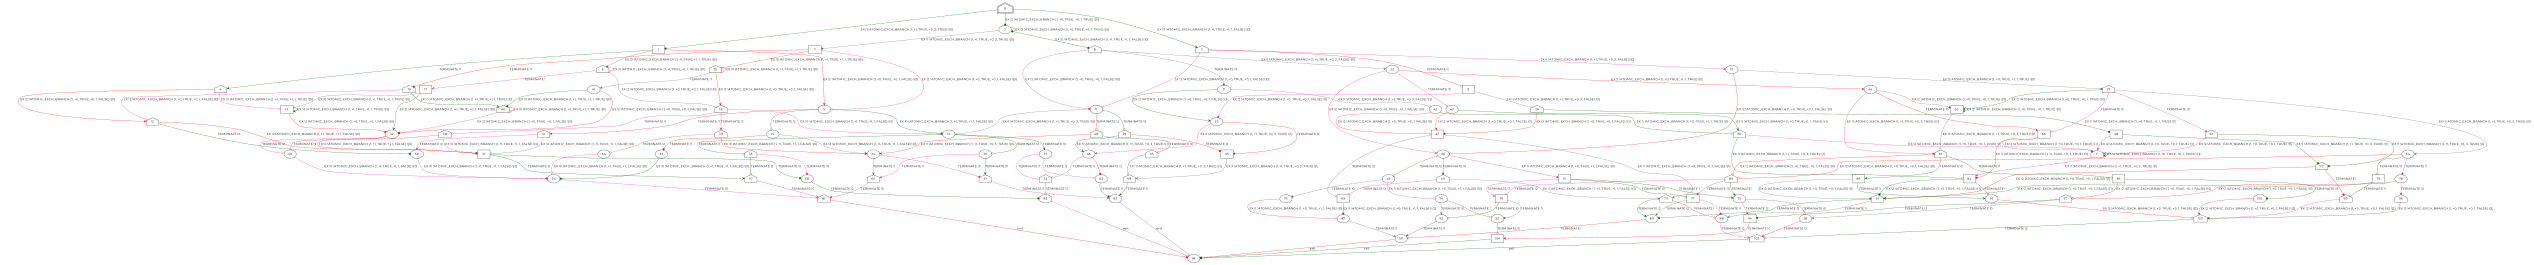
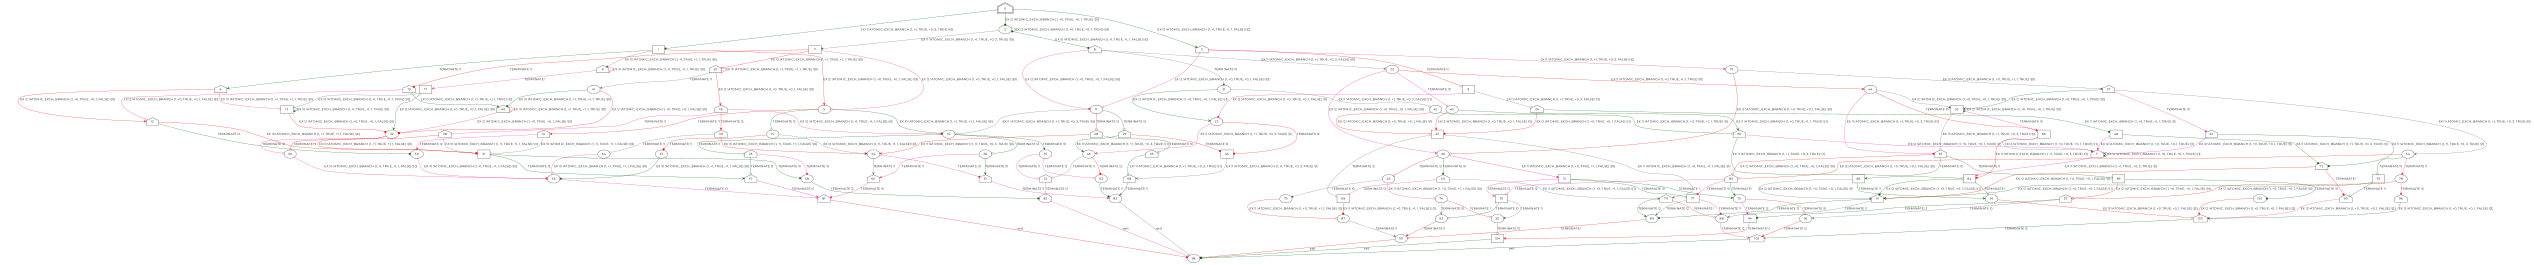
edge "6" -> "18": removed, label "EX !2 !ATOMIC_EXCH_BRANCH (1, +0, TRUE, +0, 1, FALSE) !{0}"
edge "27" -> "66": now "53" -> "66"
edge "39" -> "64": label "TERMINATE !2" -> "TERMINATE !1"
